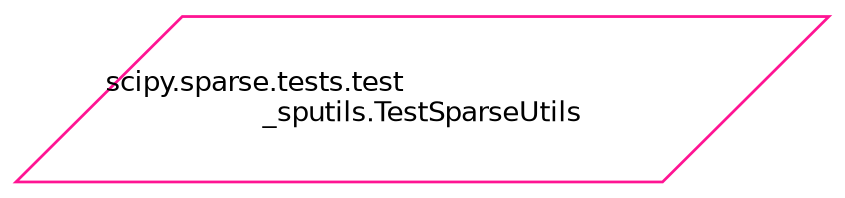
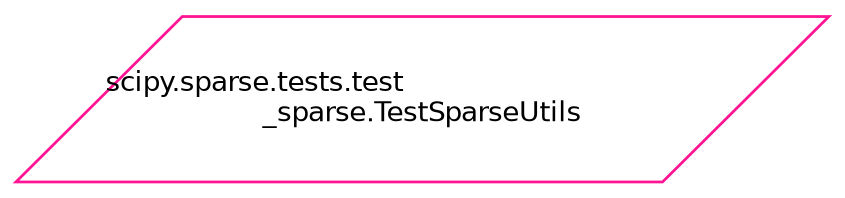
node "scipy.sparse.tests.test _sputils.TestSparseUtils": label "scipy.sparse.tests.test _sputils.TestSparseUtils" -> "scipy.sparse.tests.test _sparse.TestSparseUtils"
